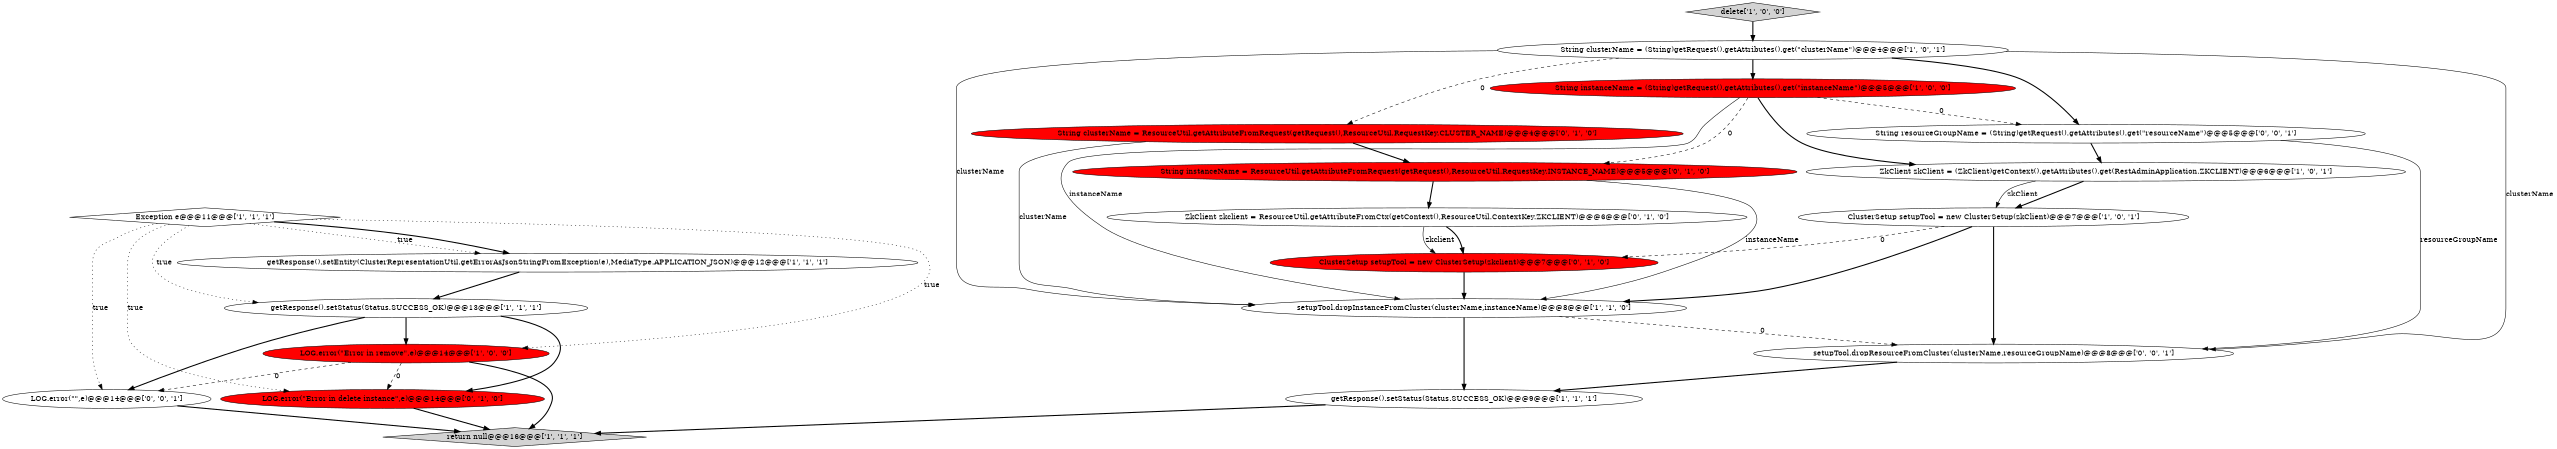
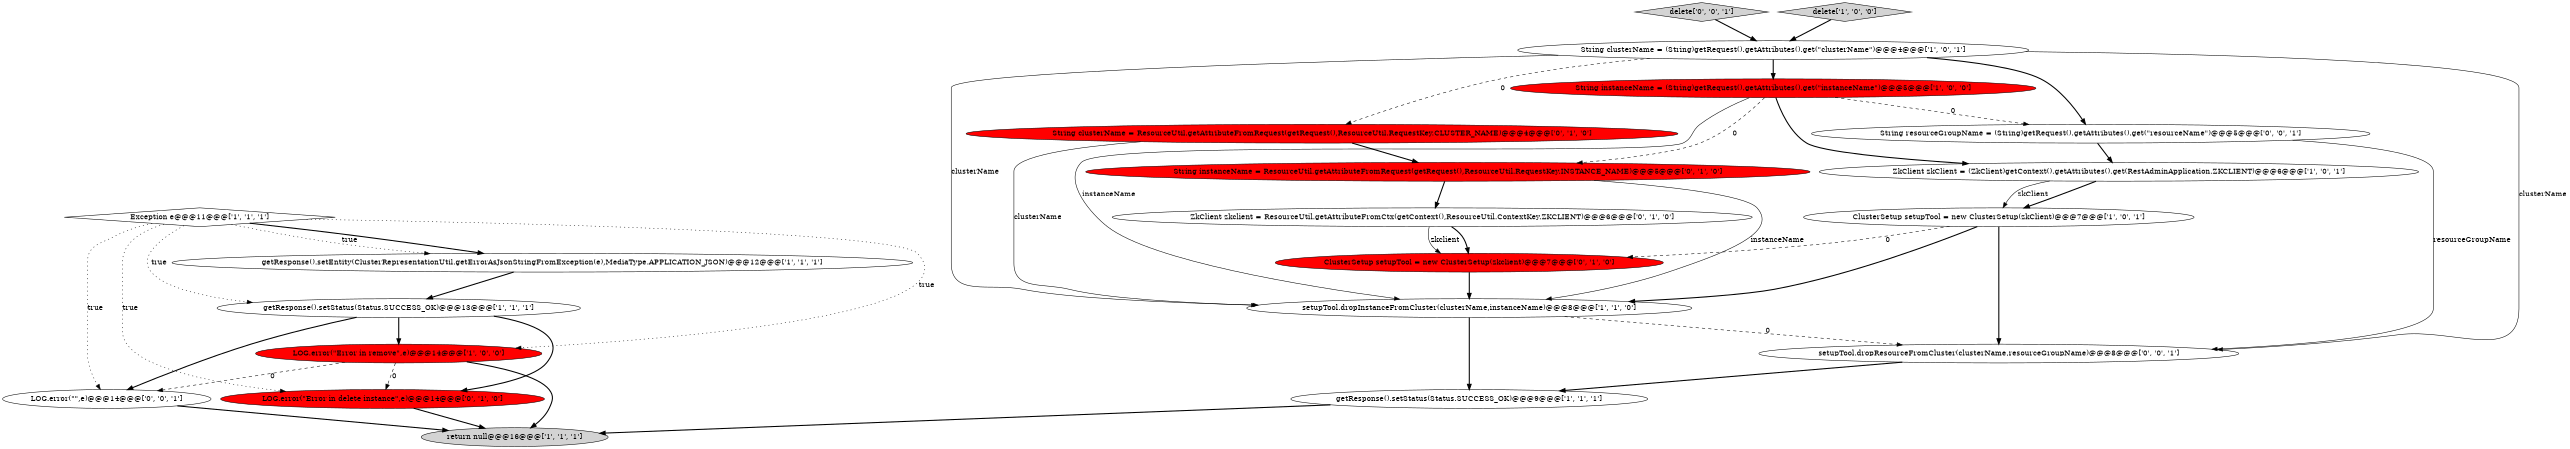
node "delete['0', '0', '1']": added
node "return null@@@16@@@['1', '1', '1']": shape diamond -> ellipse
